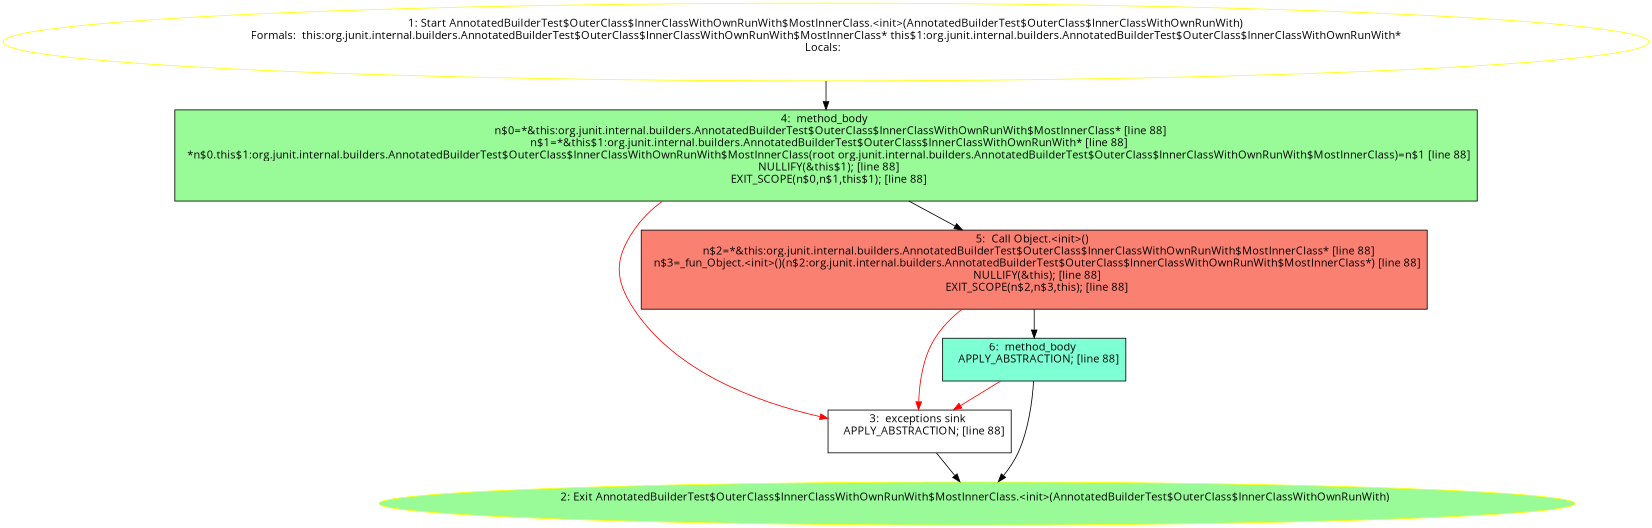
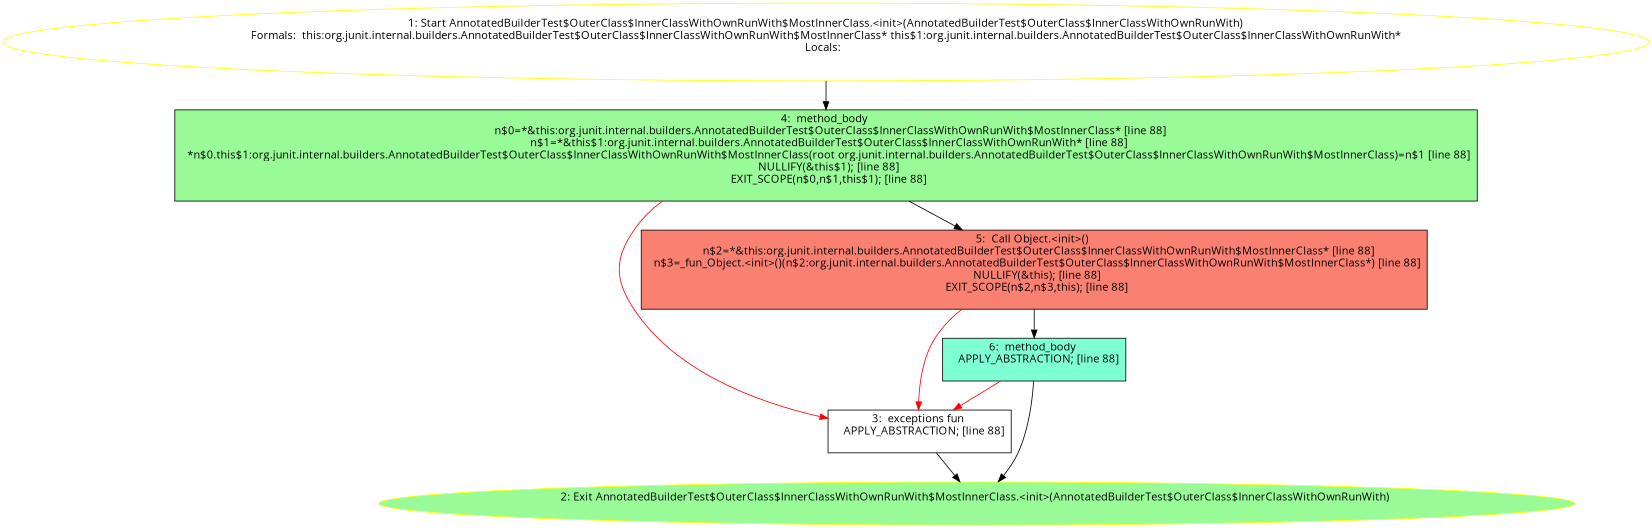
node "3:  exceptions sink APPLY_ABSTRACTION; [line 88]": label "3:  exceptions sink APPLY_ABSTRACTION; [line 88]" -> "3:  exceptions fun APPLY_ABSTRACTION; [line 88]"
